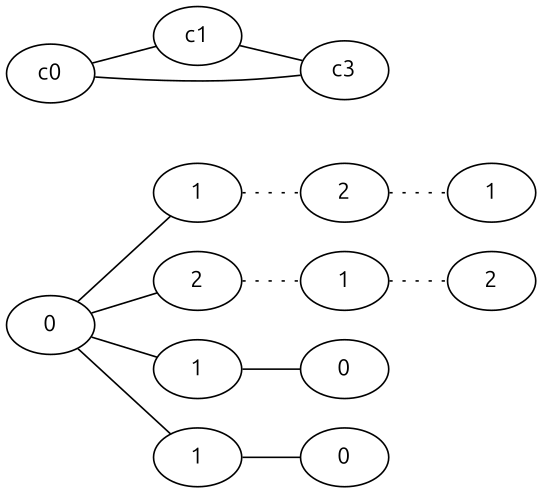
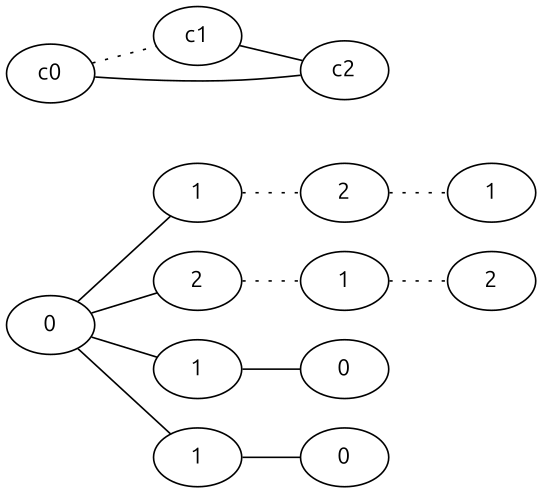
edge "c1" -- "c0": style solid -> dotted
node "c3": label "c3" -> "c2"
